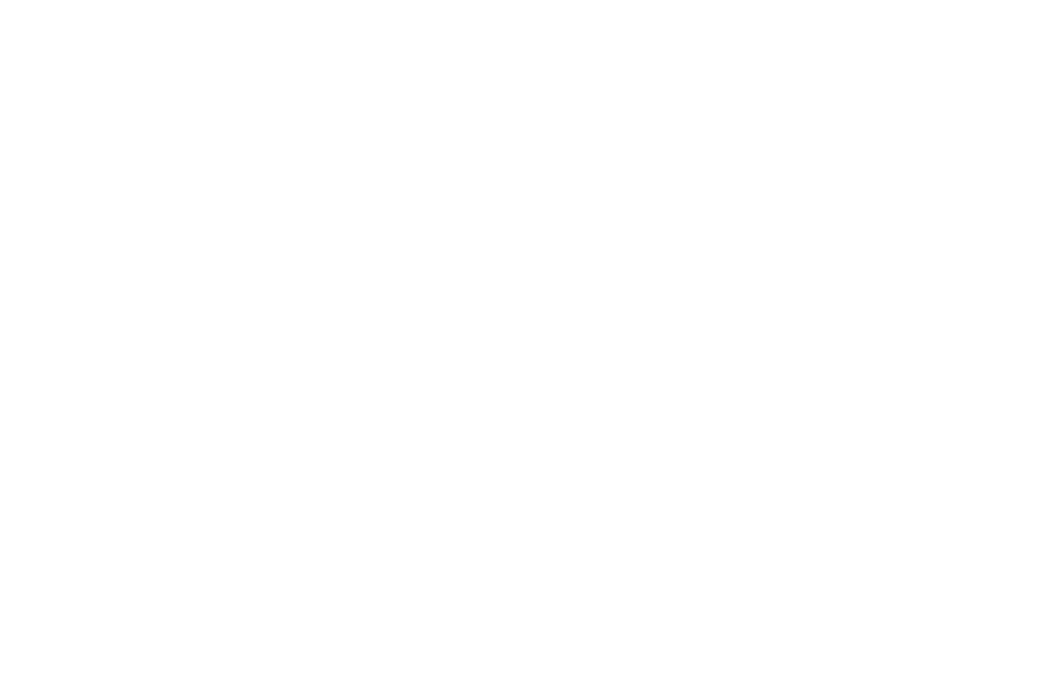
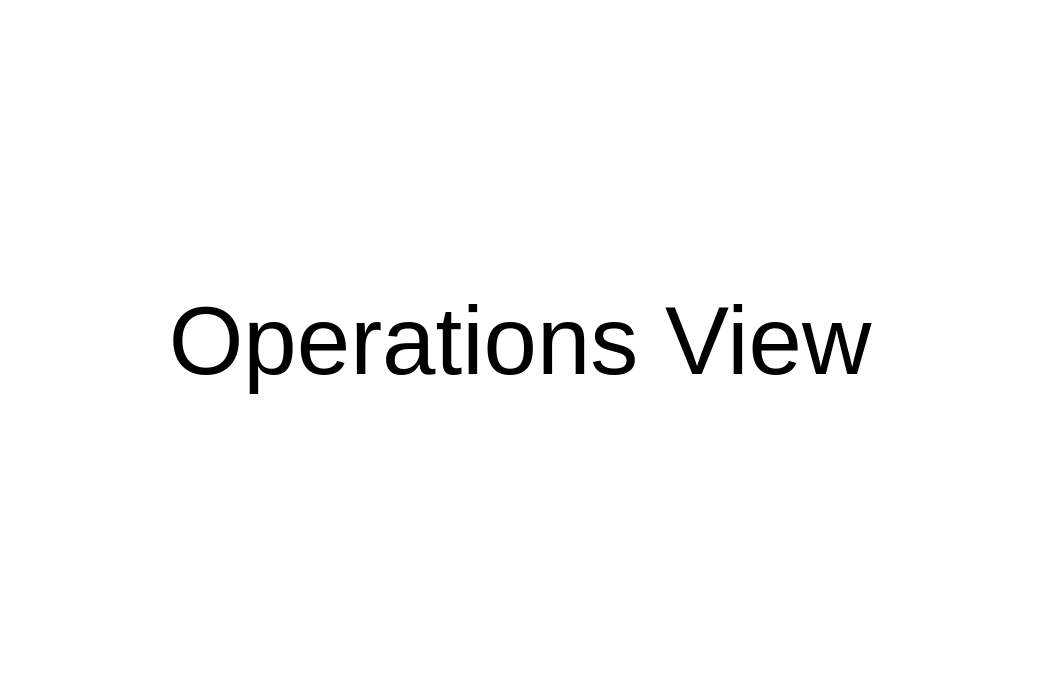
node "Operations View": added
